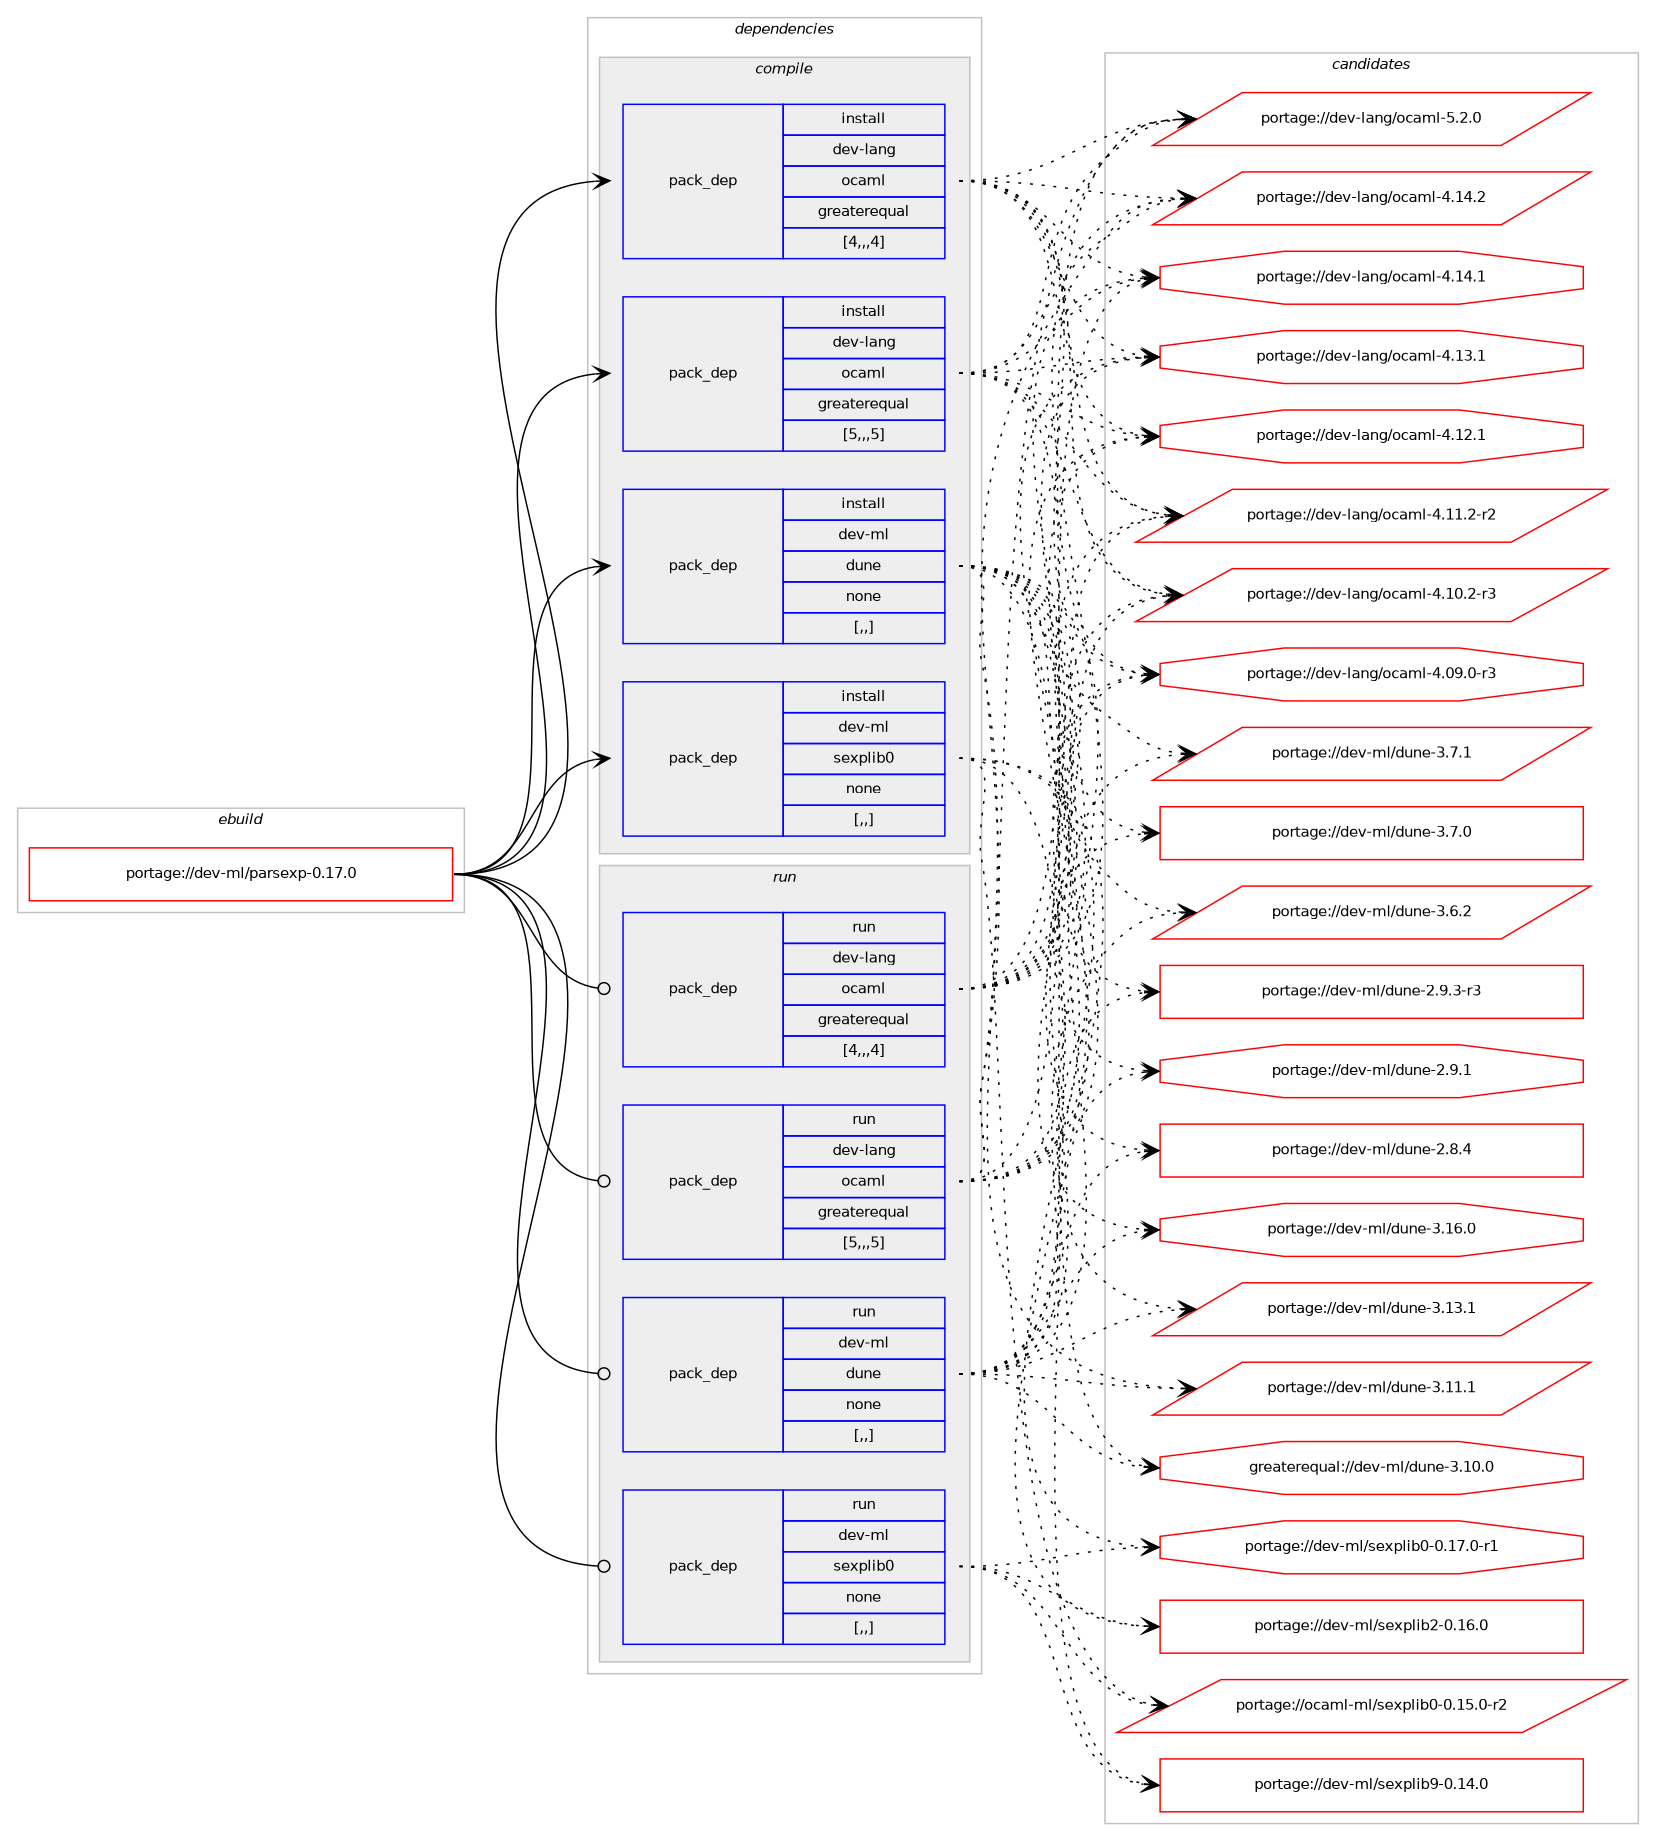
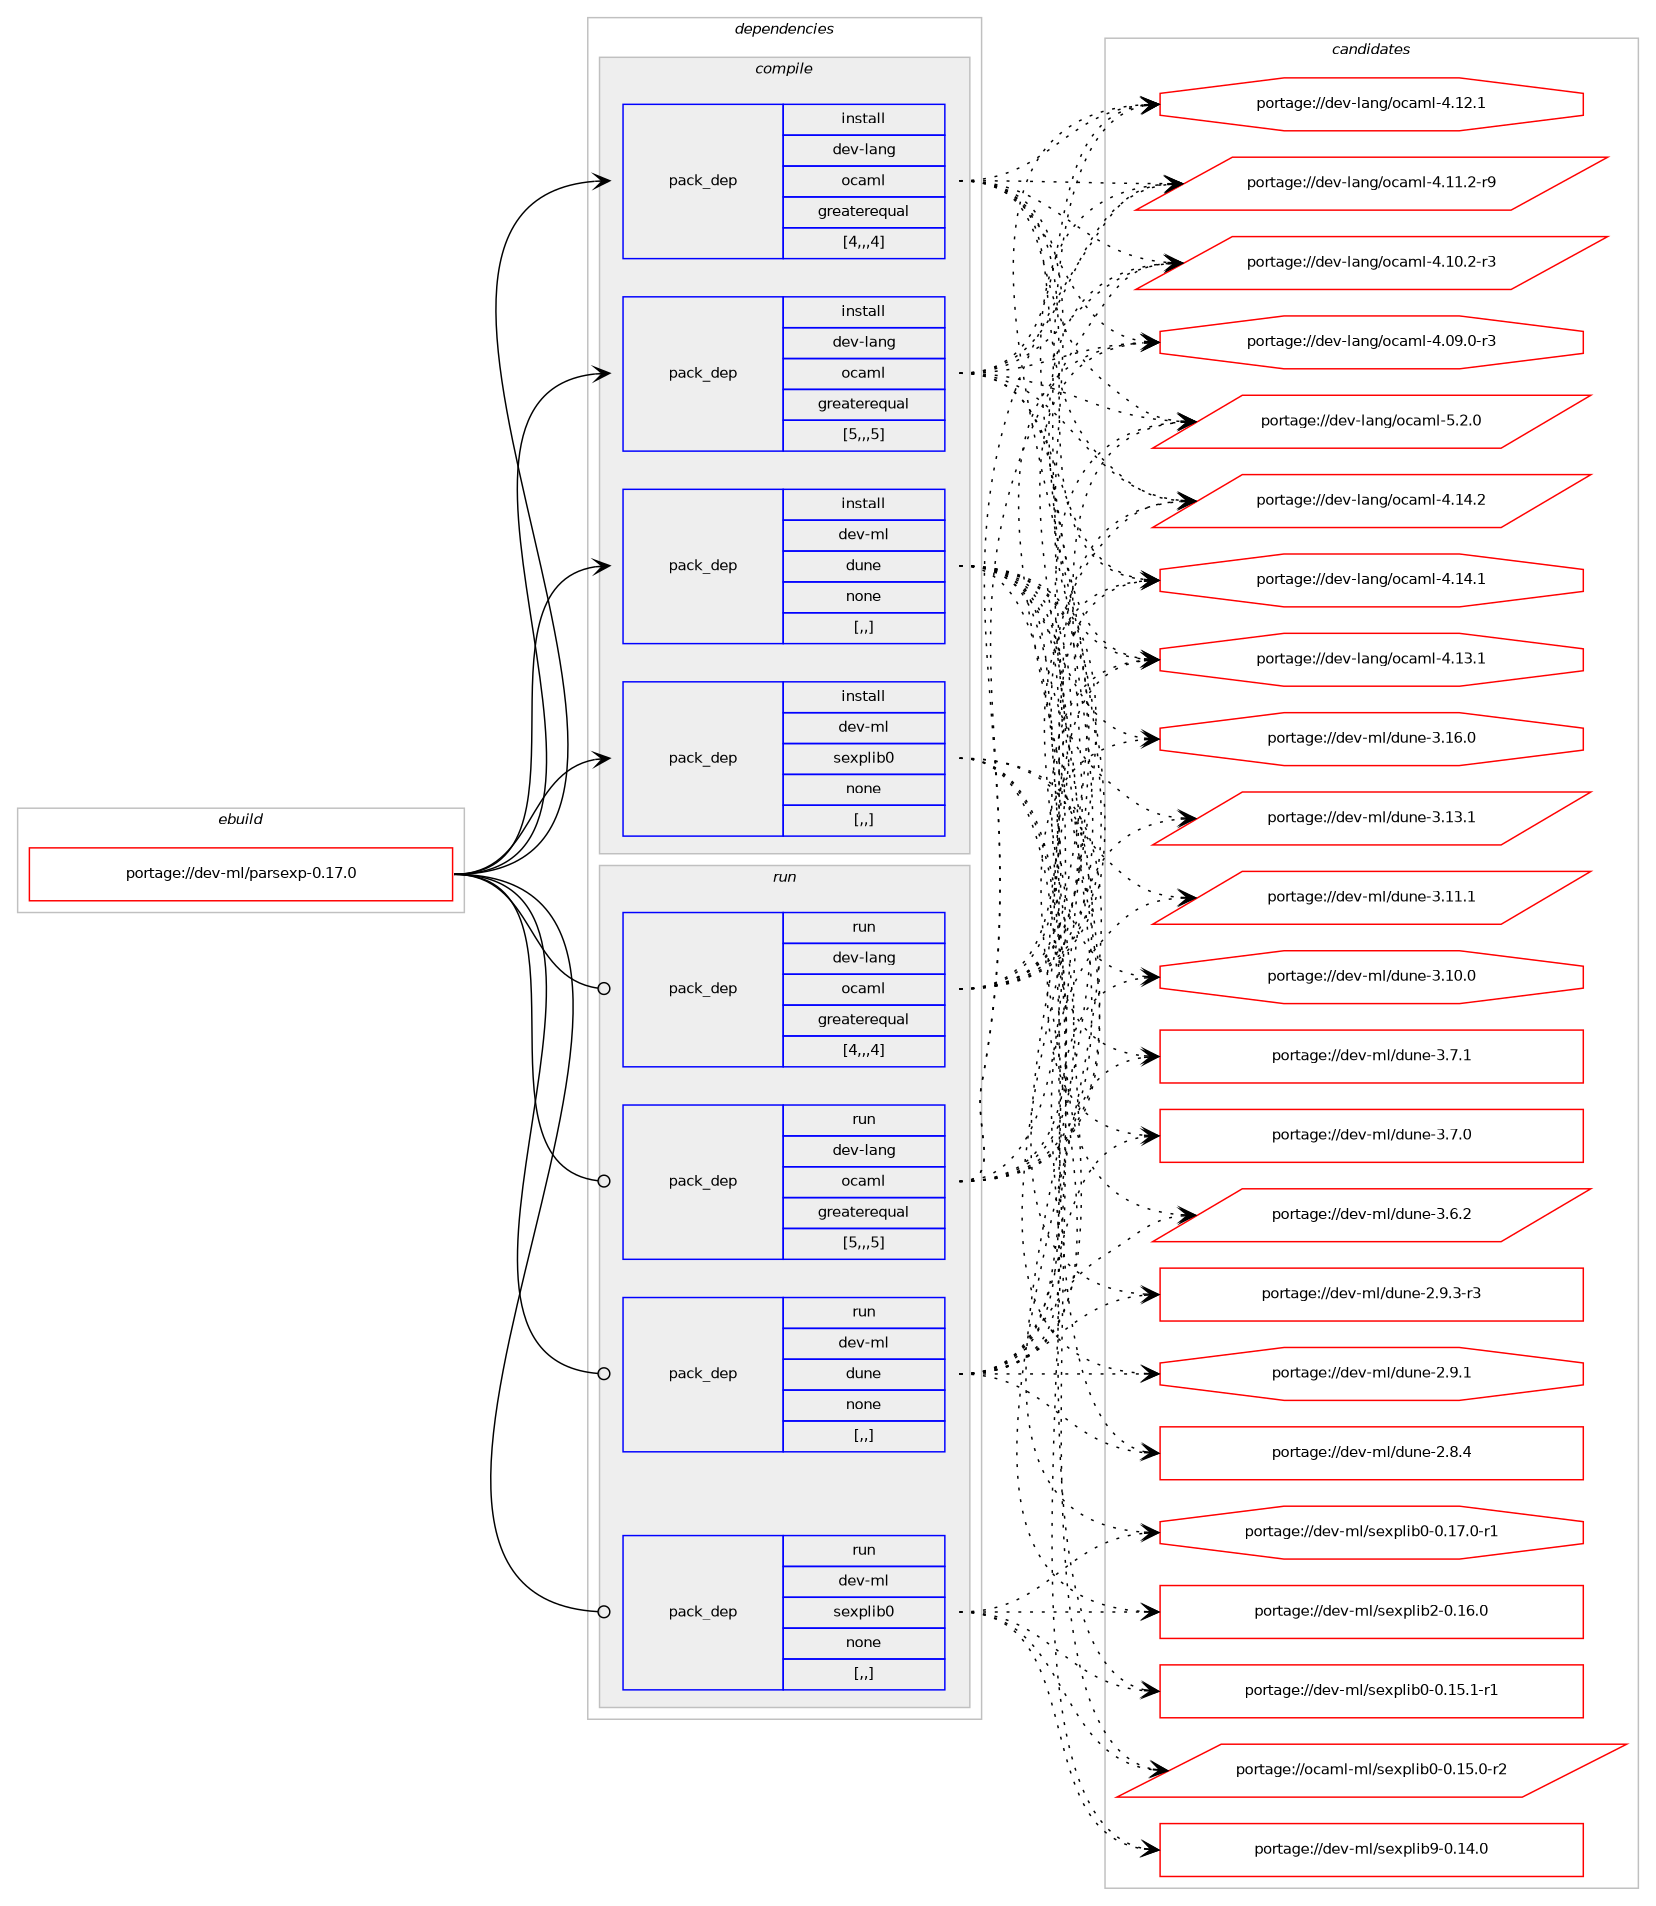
node "portage://dev-lang/ocaml-4.11.2-r2": label "portage://dev-lang/ocaml-4.11.2-r2" -> "portage://dev-lang/ocaml-4.11.2-r9"
node "portage://dev-ml/dune-3.7.1": shape parallelogram -> box
node "greaterequal://dev-ml/dune-3.10.0": label "greaterequal://dev-ml/dune-3.10.0" -> "portage://dev-ml/dune-3.10.0"
node "portage://dev-ml/sexplib0-0.15.1-r1": added
